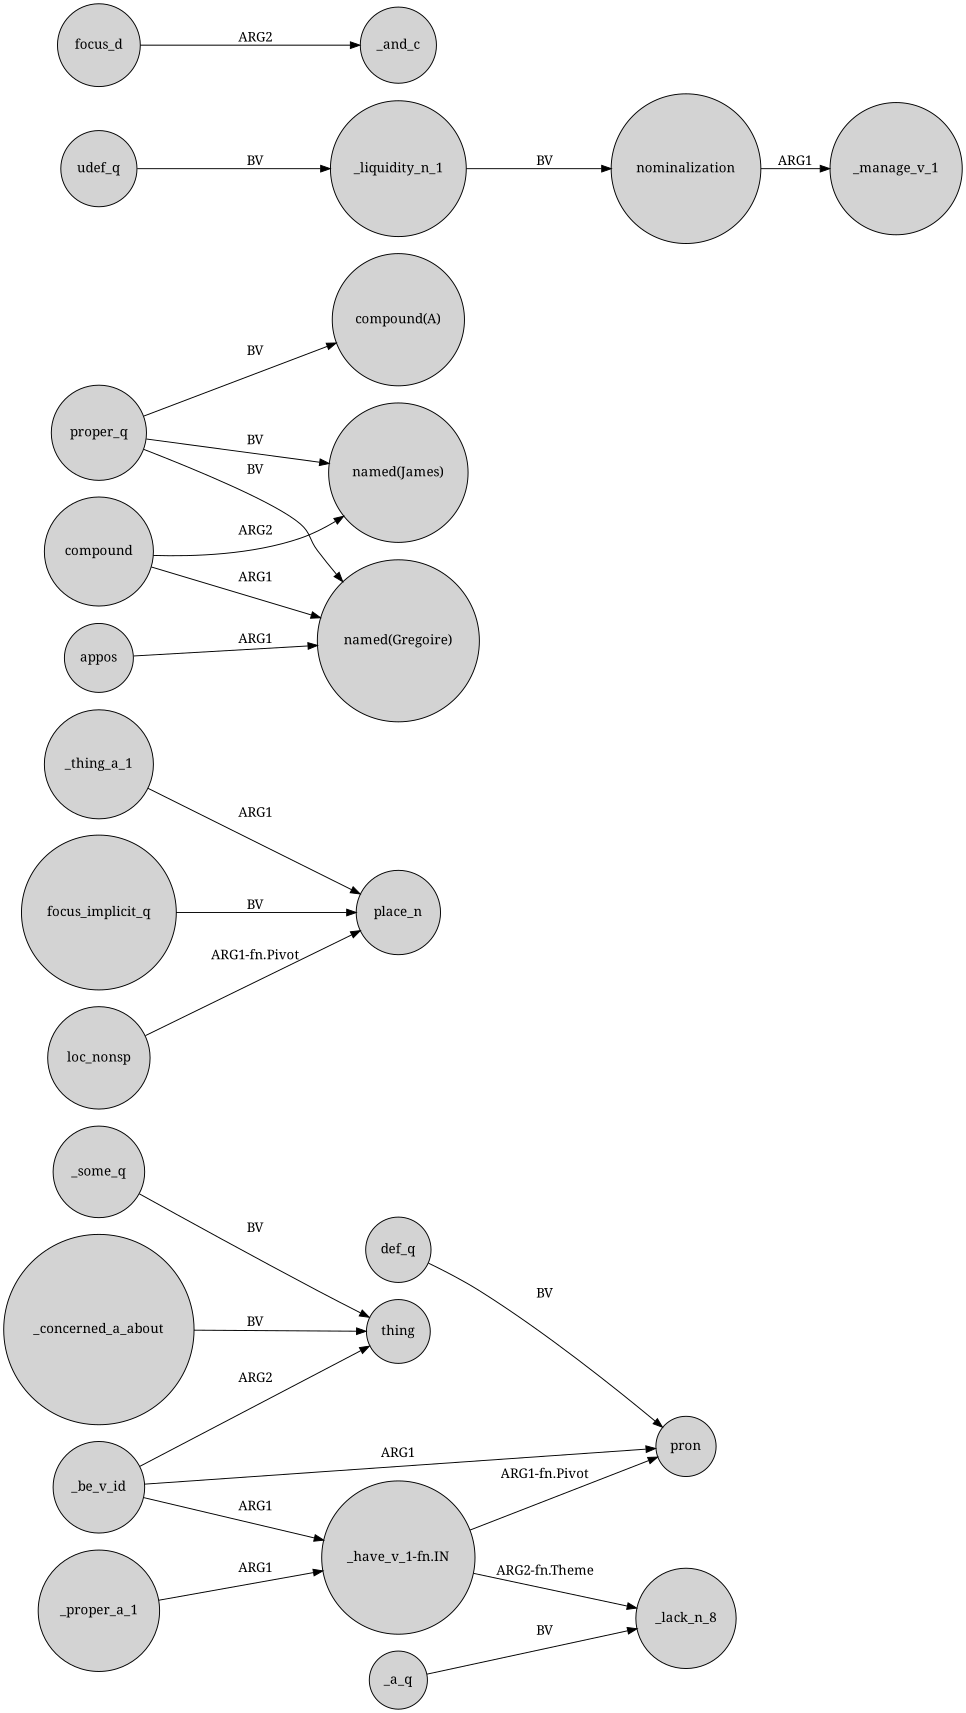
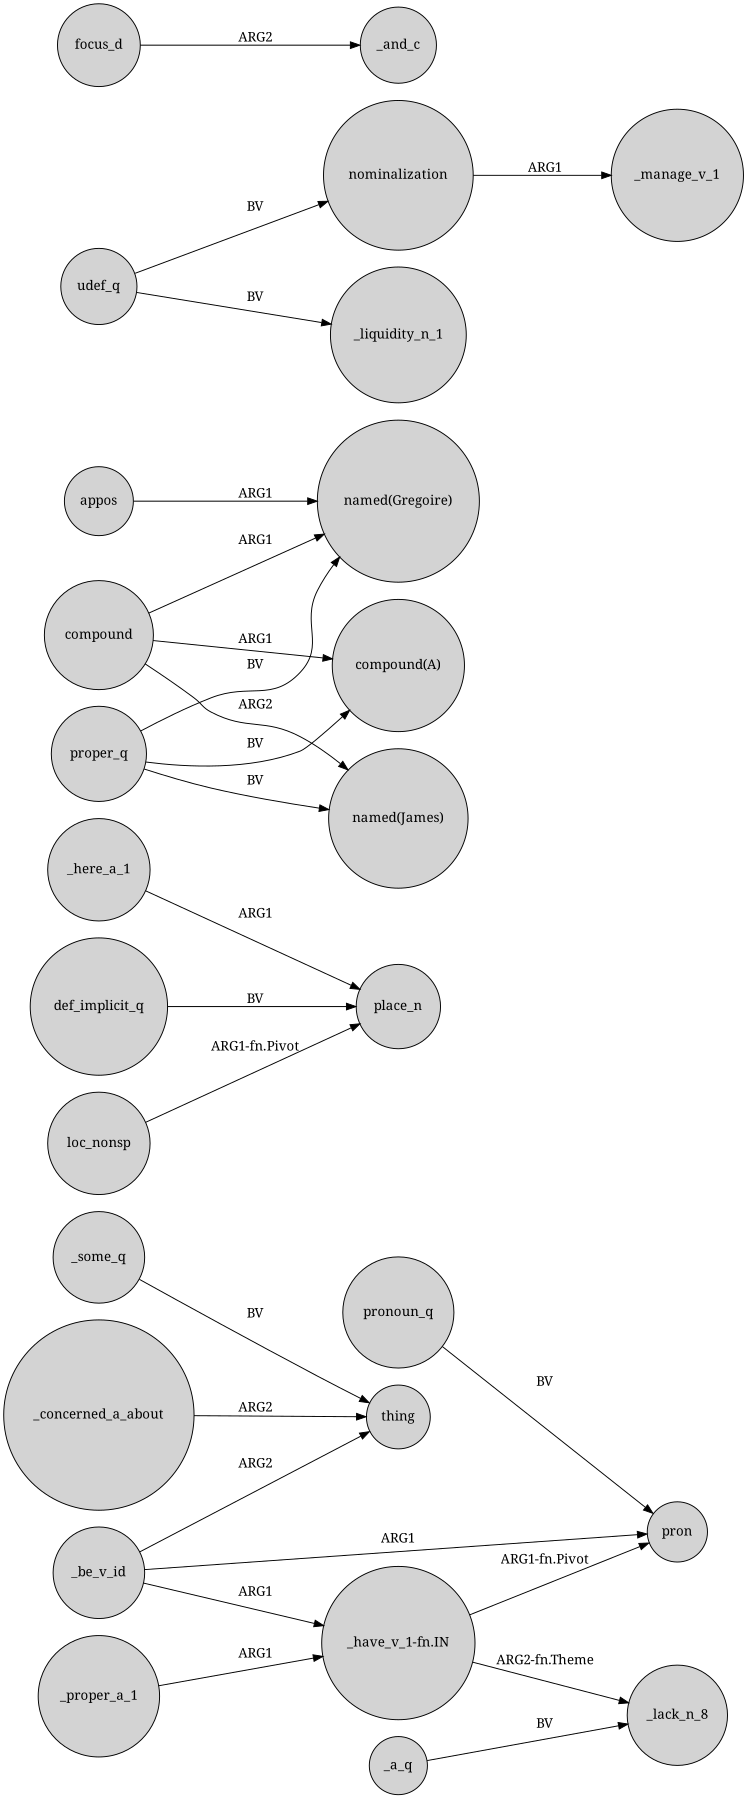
edge "_liquidity_n_1" -> "nominalization": now "udef_q" -> "nominalization"
edge "compound" -> "compound(A)": added, label "ARG1"
node "_thing_a_1": label "_thing_a_1" -> "_here_a_1"
node "focus_implicit_q": label "focus_implicit_q" -> "def_implicit_q"
node "def_q": label "def_q" -> "pronoun_q"
edge "_concerned_a_about" -> "thing": label "BV" -> "ARG2"
